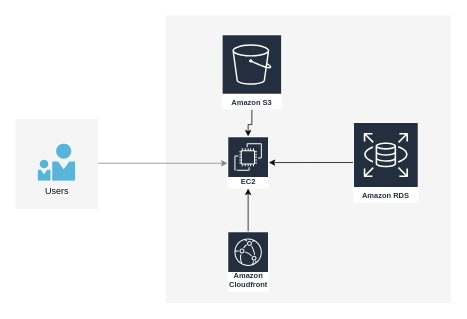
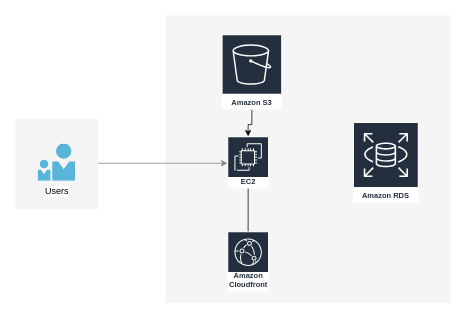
edge "Amazon RDS" -> "Amazon EC2": removed
edge "Amazon Cloudfront" -> "Amazon EC2": arrowhead classic -> none
